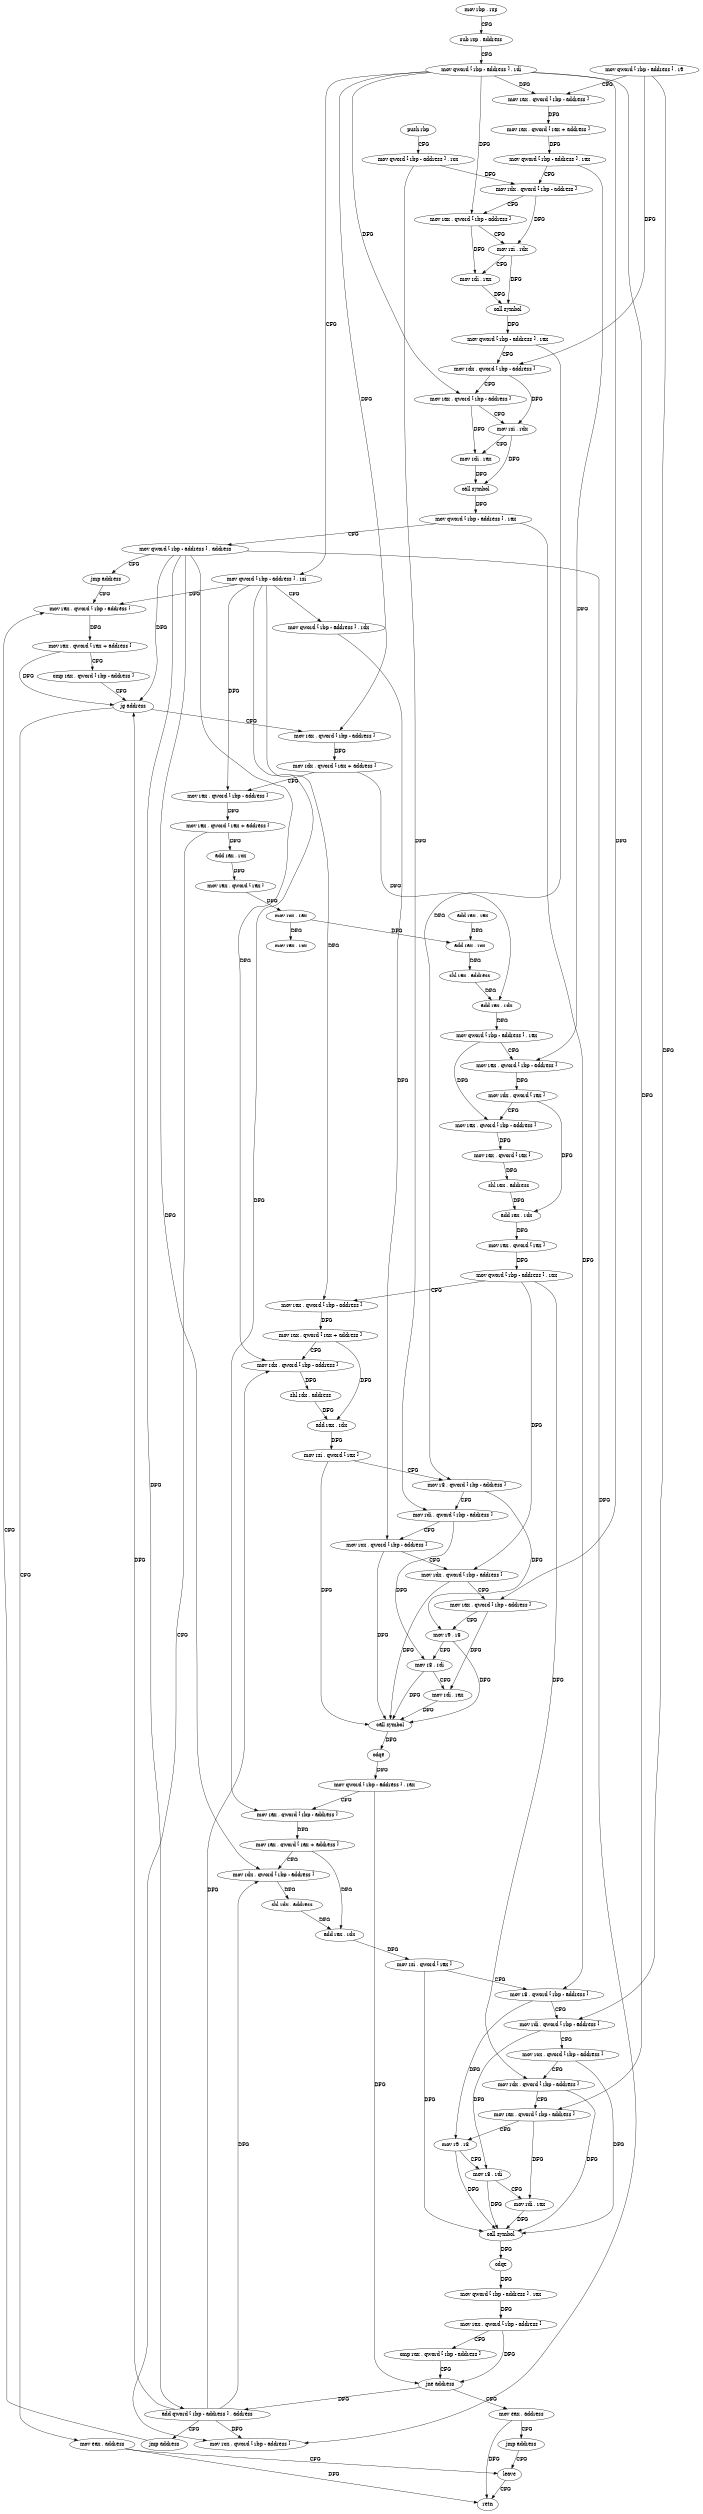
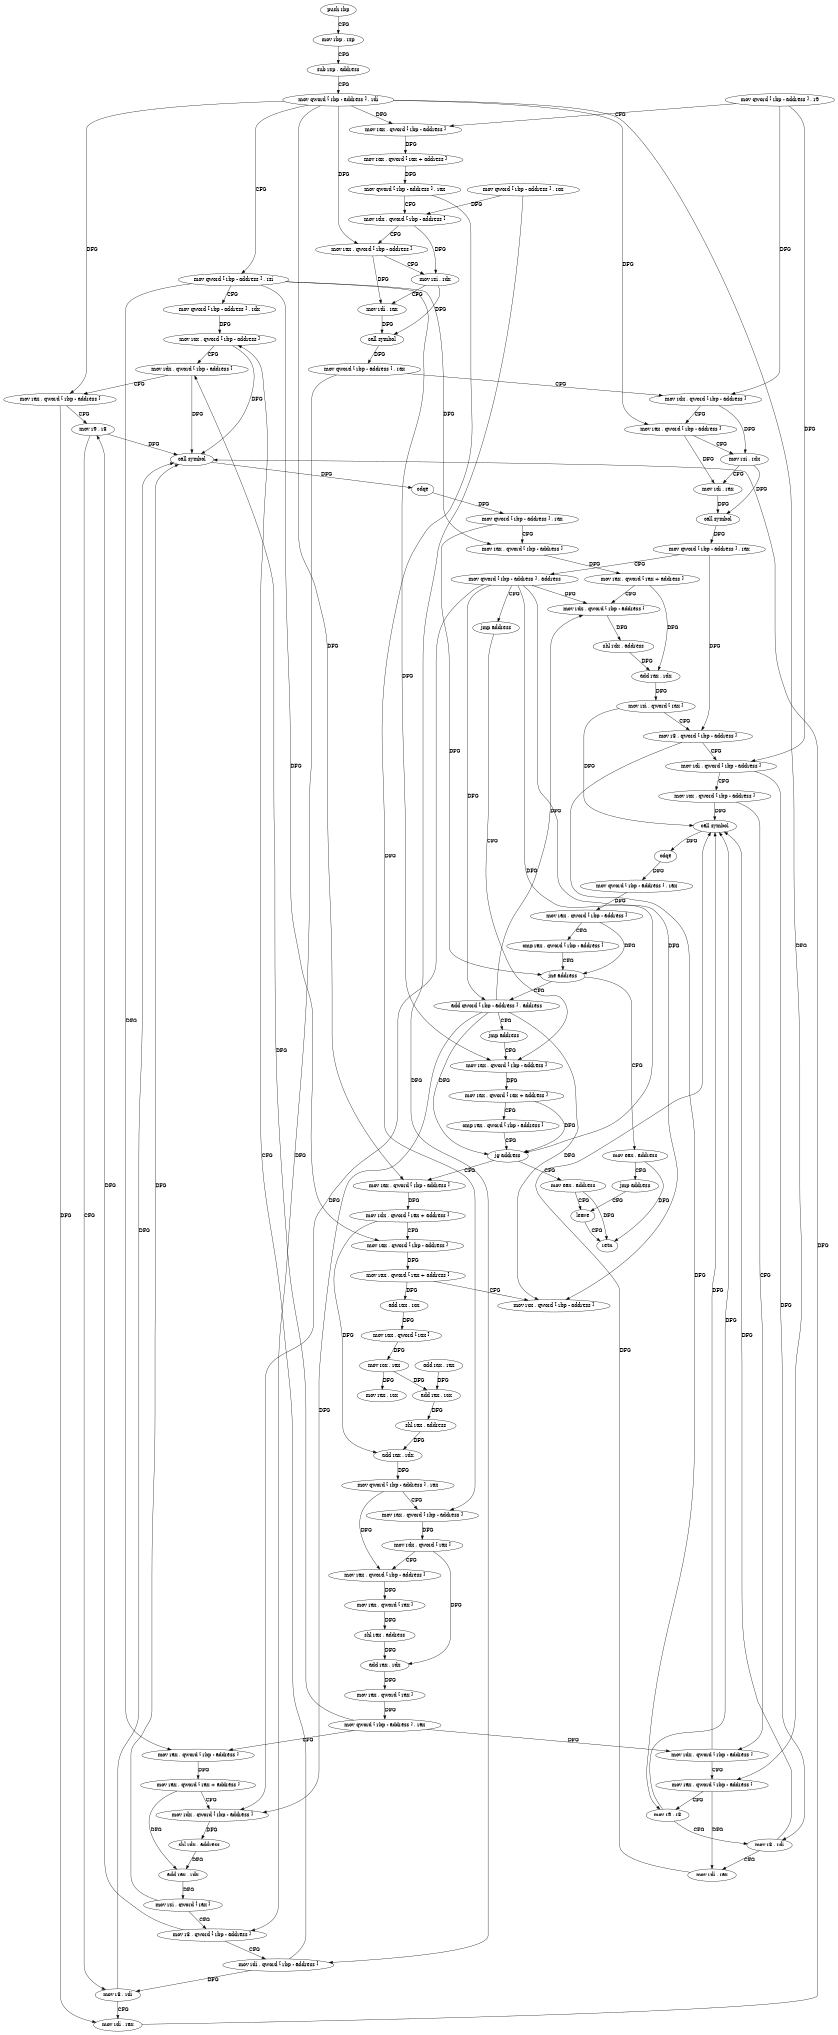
edge "push rbp" -> "mov qword [ rbp - address ] , rcx": now "push rbp" -> "mov rbp , rsp"
edge "jne address" -> "add qword [ rbp - address ] , address": label "DFG" -> "CFG"
